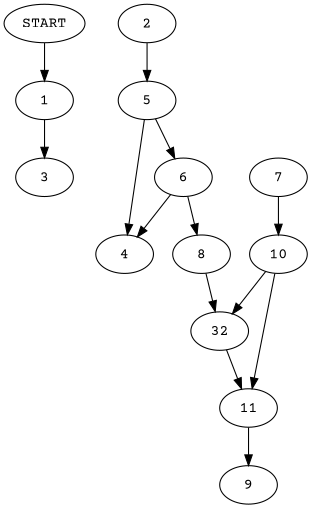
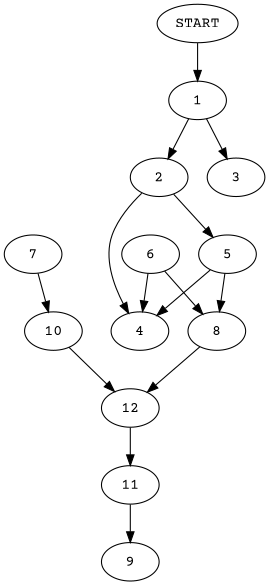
edge "5" -> "6": now "5" -> "8"
edge "1" -> "2": added
edge "2" -> "4": added
edge "10" -> "11": removed
node "32": label "32" -> "12"
